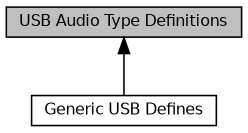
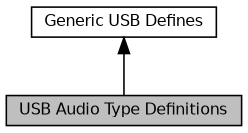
edge "Generic USB Defines" -> "USB Audio Type Definitions": reversed
